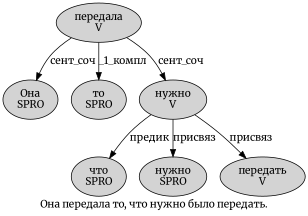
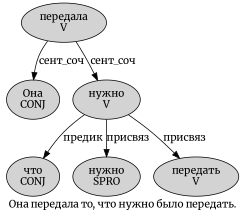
node "Она SPRO": label "Она SPRO" -> "Она CONJ"
node "то SPRO": removed
node "что SPRO": label "что SPRO" -> "что CONJ"
